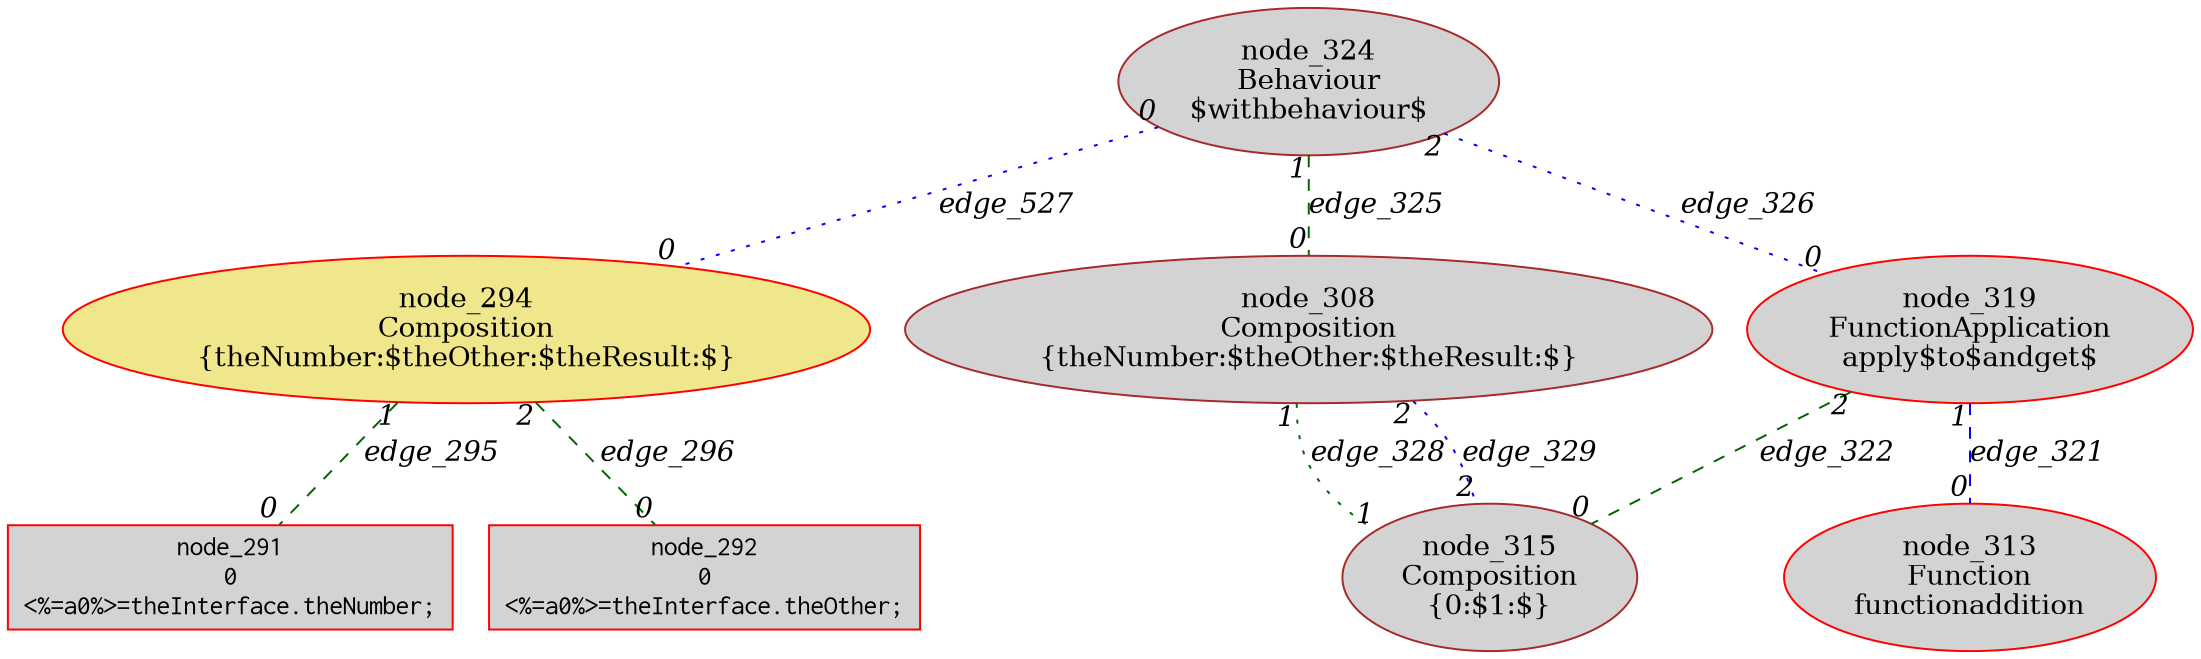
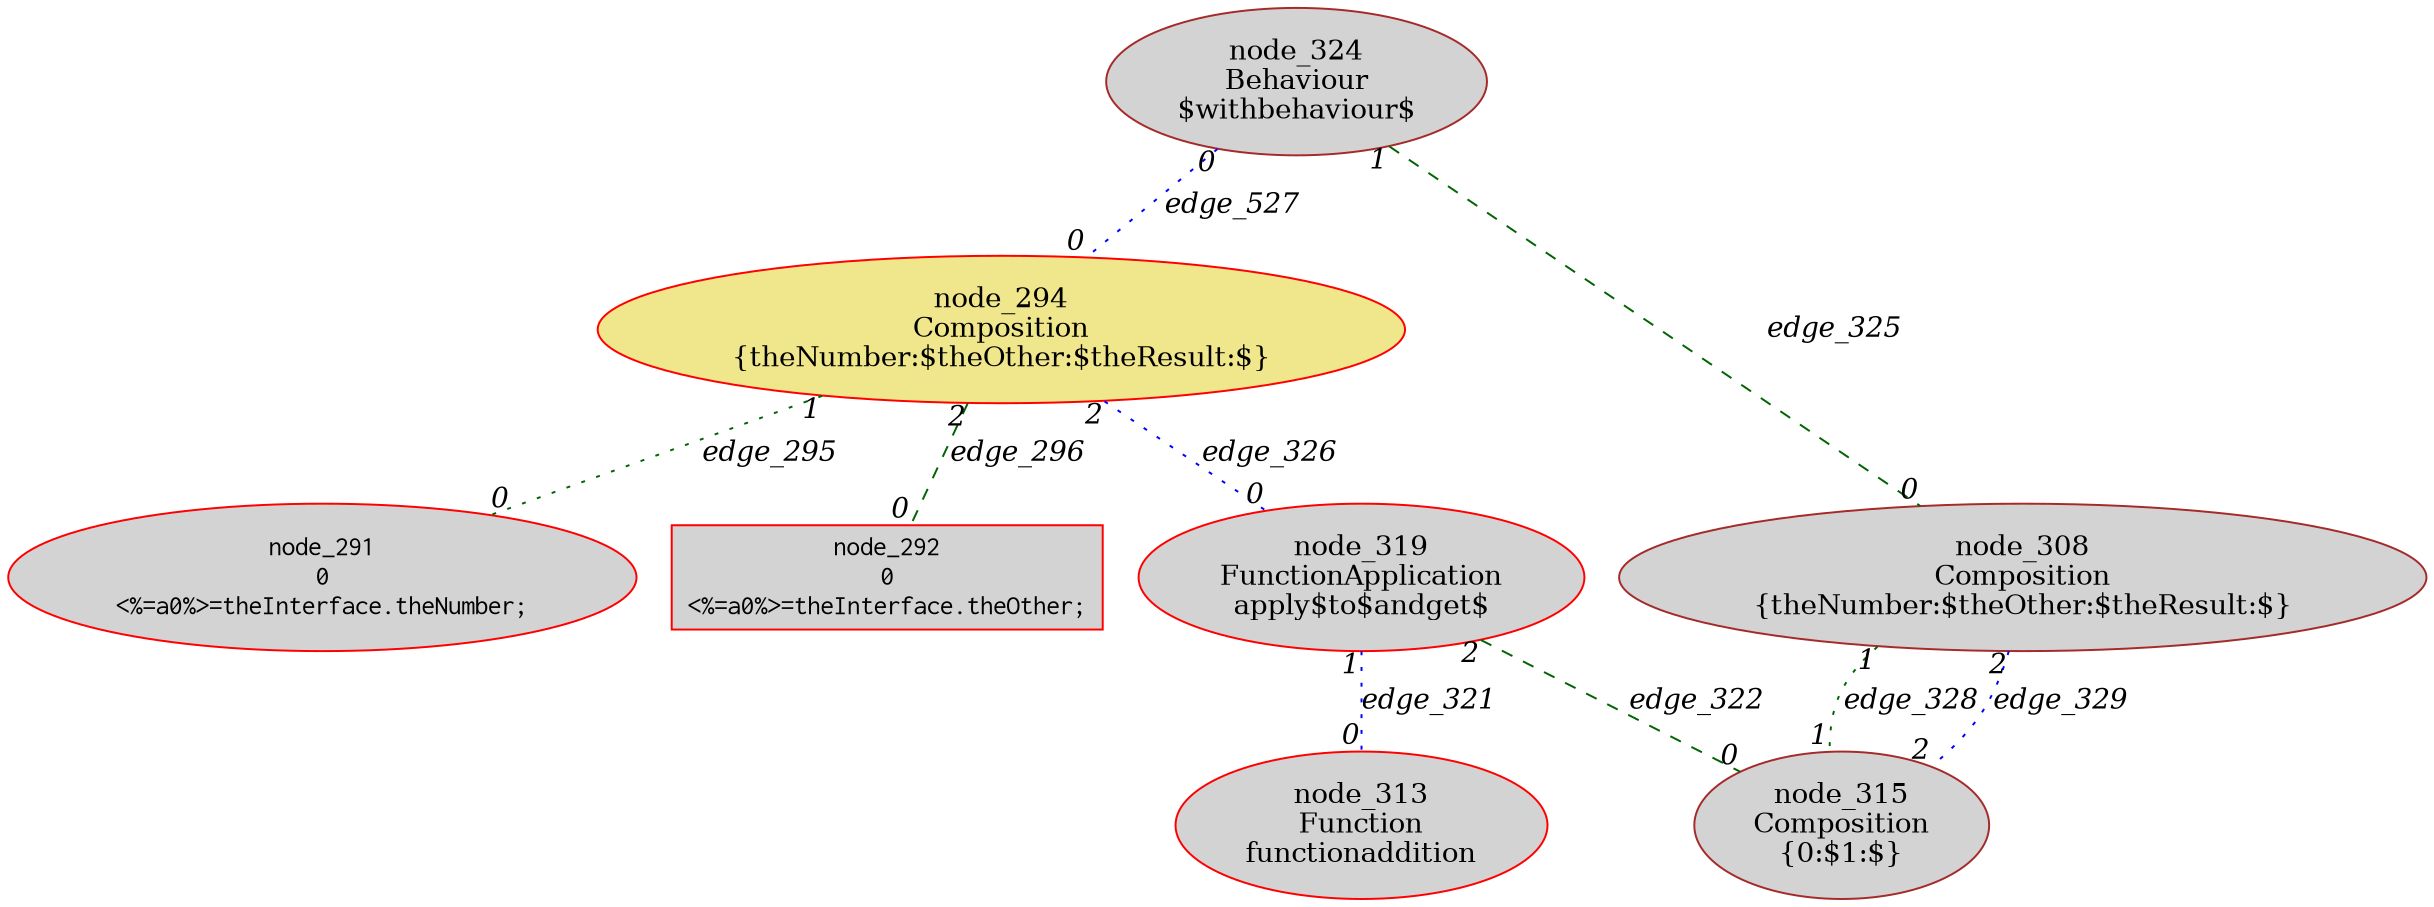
edge "node_324 Behaviour $withbehaviour$" -- "node_319 FunctionApplication apply$to$andget$": now "node_294 Composition {theNumber:$theOther:$theResult:$}" -- "node_319 FunctionApplication apply$to$andget$"
edge "node_319 FunctionApplication apply$to$andget$" -- "node_313 Function functionaddition": style dashed -> dotted
edge "node_294 Composition {theNumber:$theOther:$theResult:$}" -- "node_291 0 <%=a0%>=theInterface.theNumber;": style dashed -> dotted
node "node_291 0 <%=a0%>=theInterface.theNumber;": shape box -> ellipse
